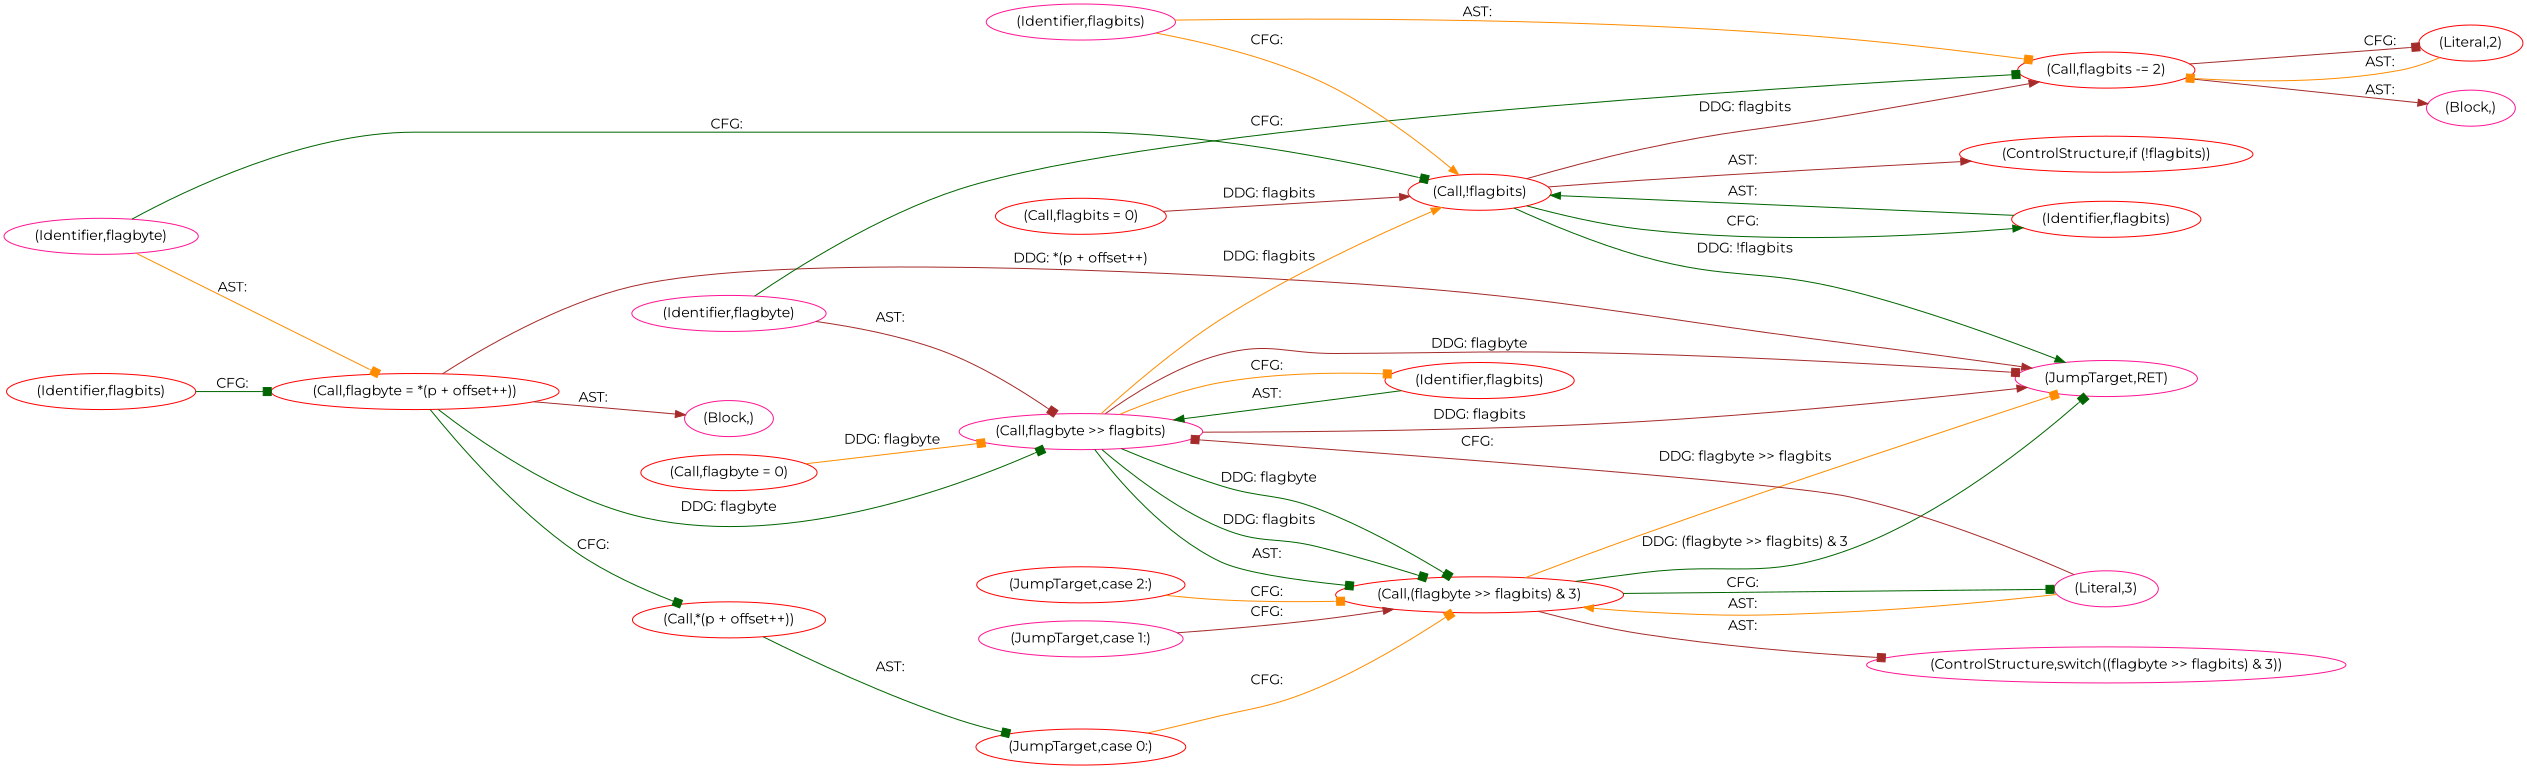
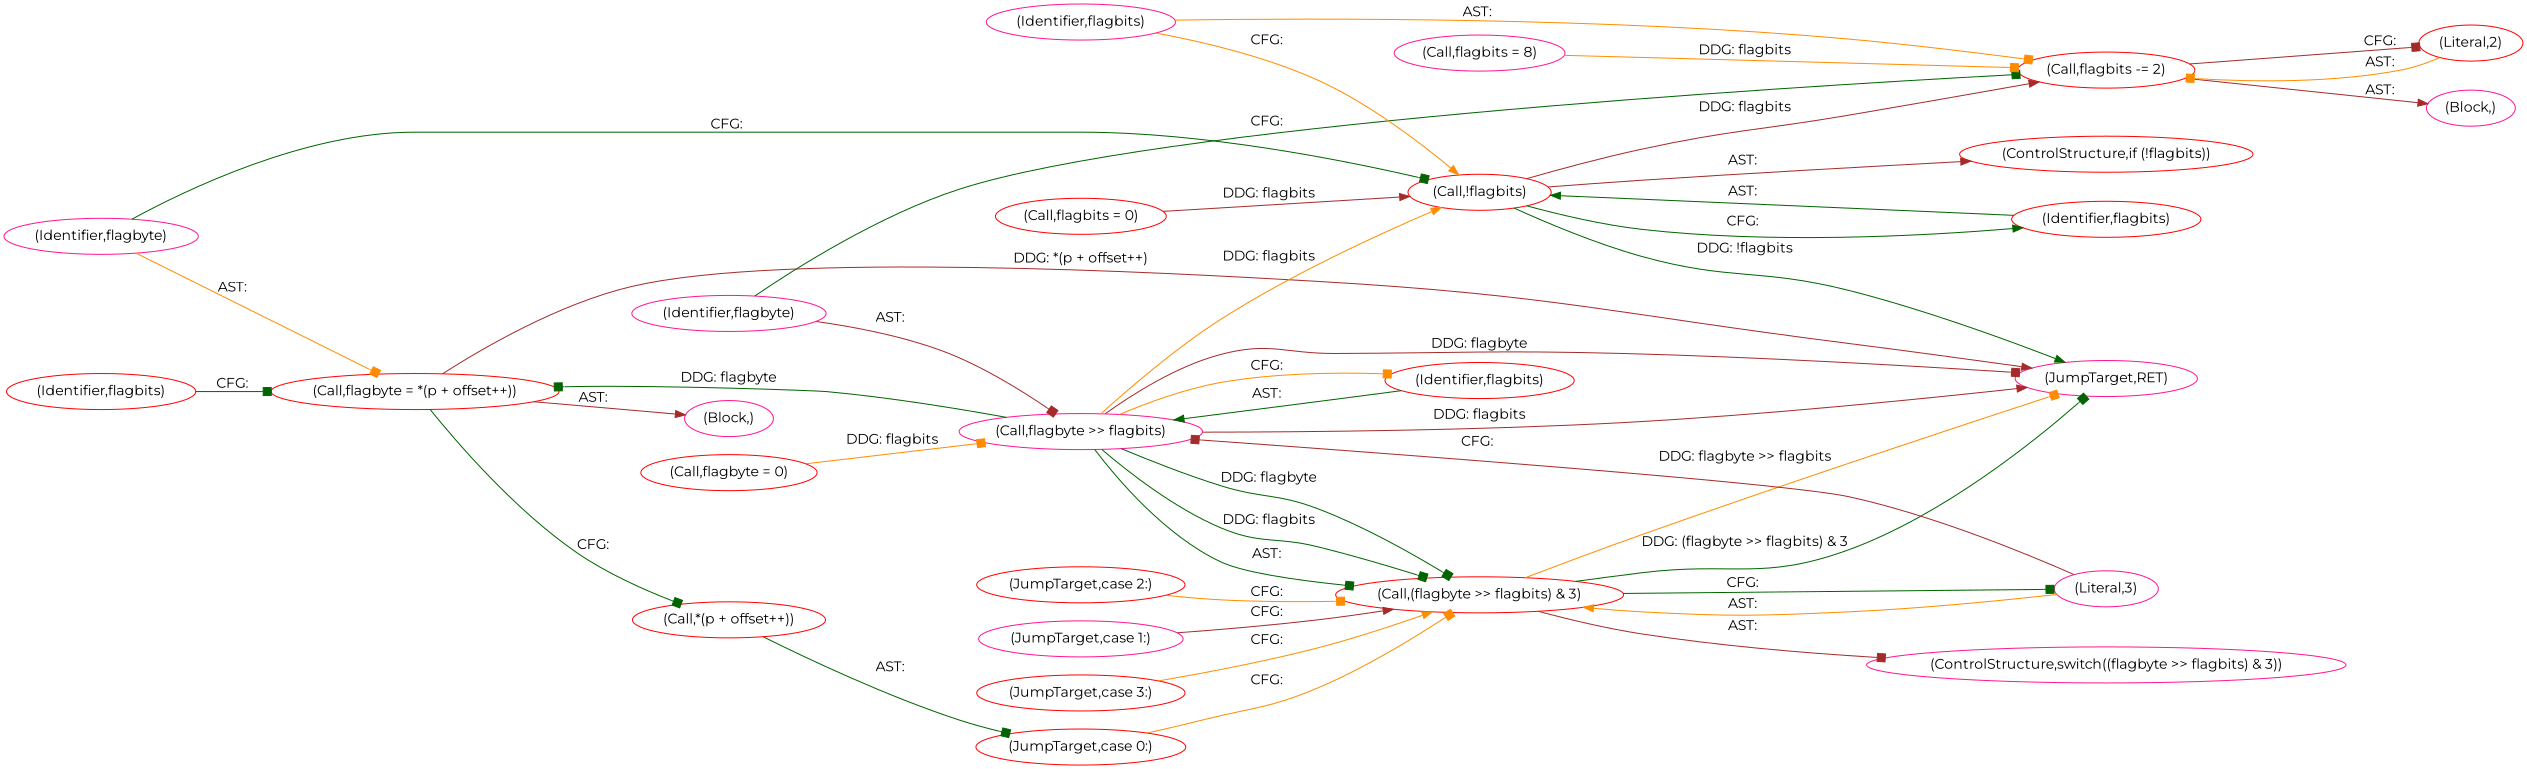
node "(Call,flagbits = 8)": added
edge "(Call,flagbyte = 0)" -> "(Call,flagbyte >> flagbits)": label "DDG: flagbyte" -> "DDG: flagbits"
edge "(Call,flagbyte = *(p + offset++))" -> "(Call,flagbyte >> flagbits)": reversed
node "(JumpTarget,case 3:)": added
